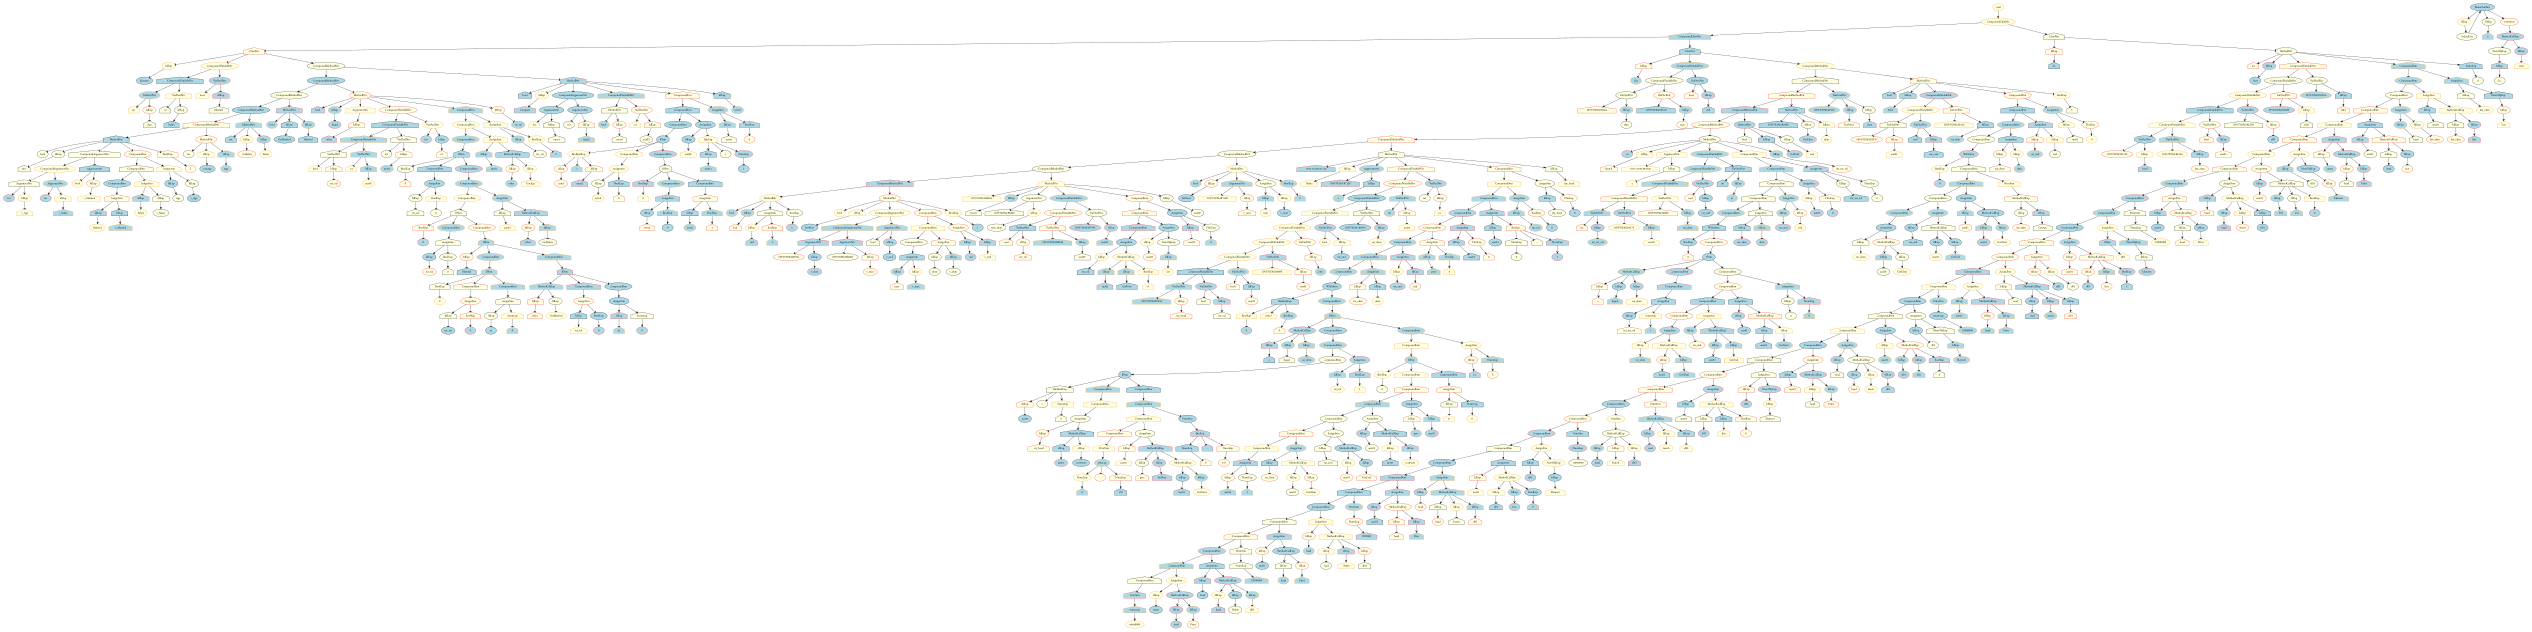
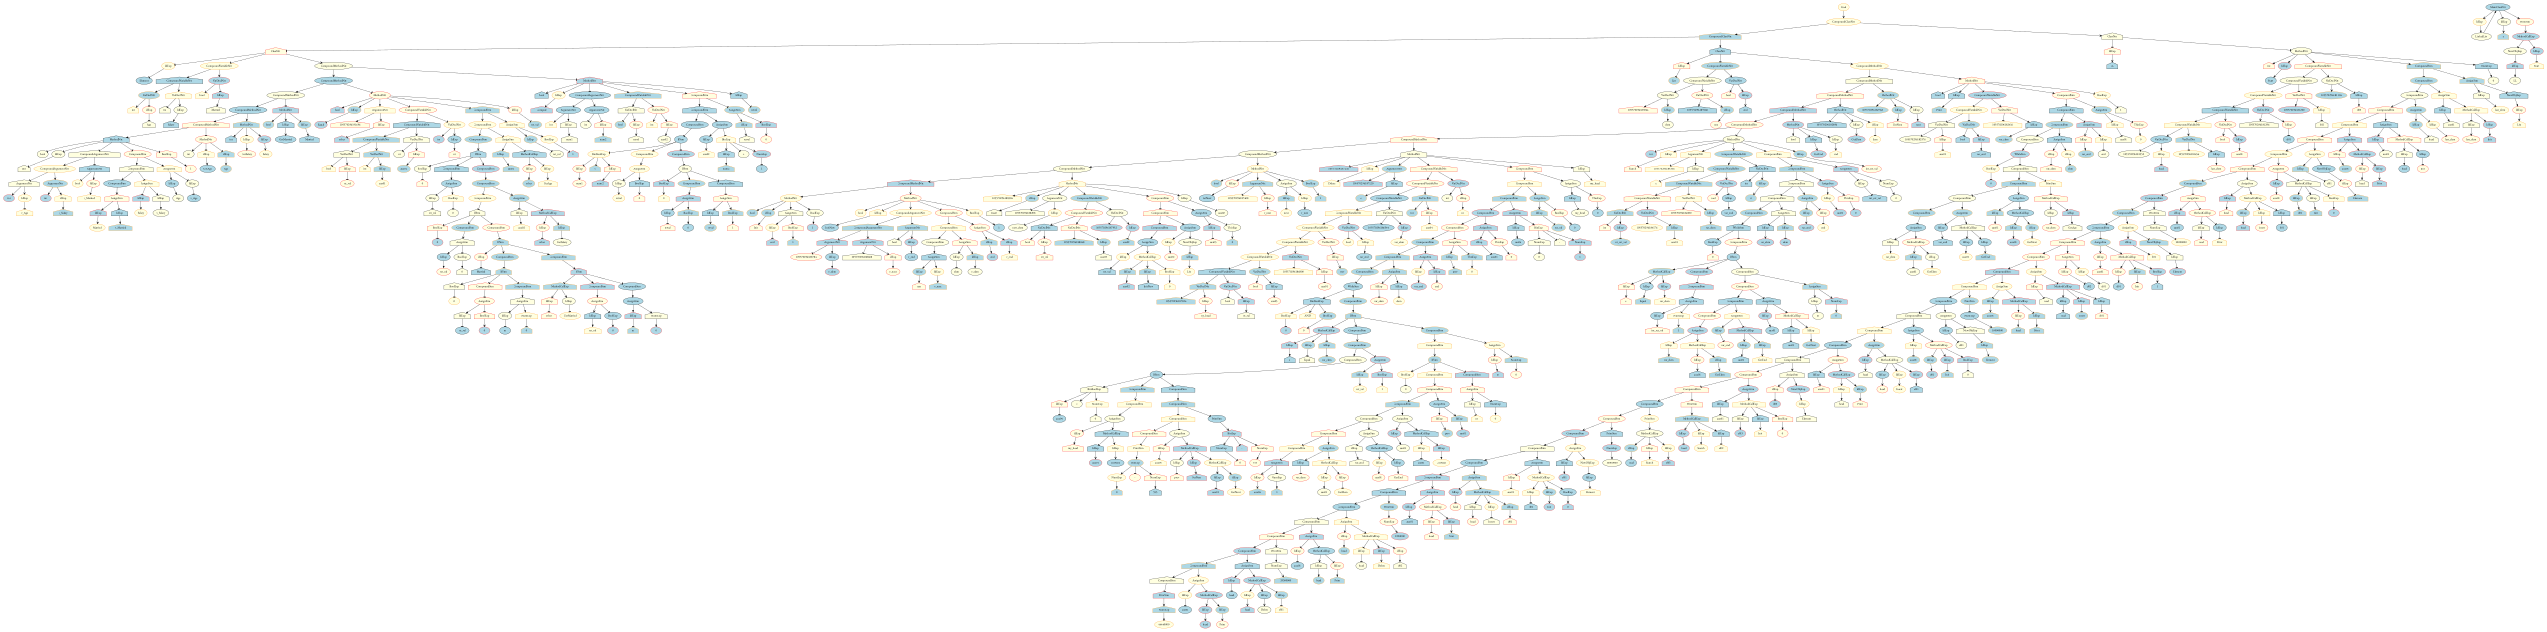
node "105570296191696": added
node "105570296182576": color red -> black
node "105570296181552": color red -> black
node "105570296188688": shape ellipse -> house
node "2220000": shape house -> ellipse
